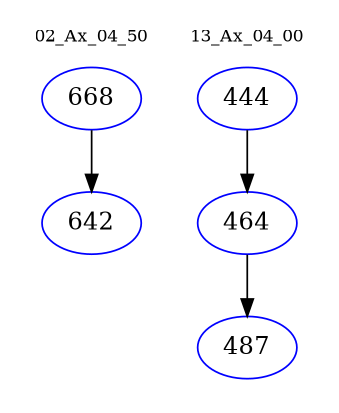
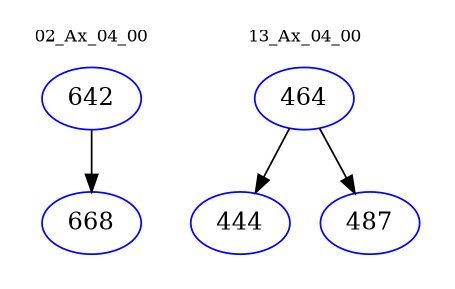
cluster "02_Ax_04_50": label "02_Ax_04_50" -> "02_Ax_04_00"
edge "668" -> "642": reversed
edge "444" -> "464": reversed
